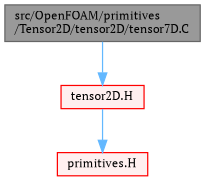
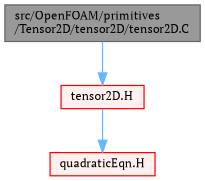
node "src/OpenFOAM/primitives /Tensor2D/tensor2D/tensor7D.C": label "src/OpenFOAM/primitives /Tensor2D/tensor2D/tensor7D.C" -> "src/OpenFOAM/primitives /Tensor2D/tensor2D/tensor2D.C"
node "primitives.H": label "primitives.H" -> "quadraticEqn.H"
